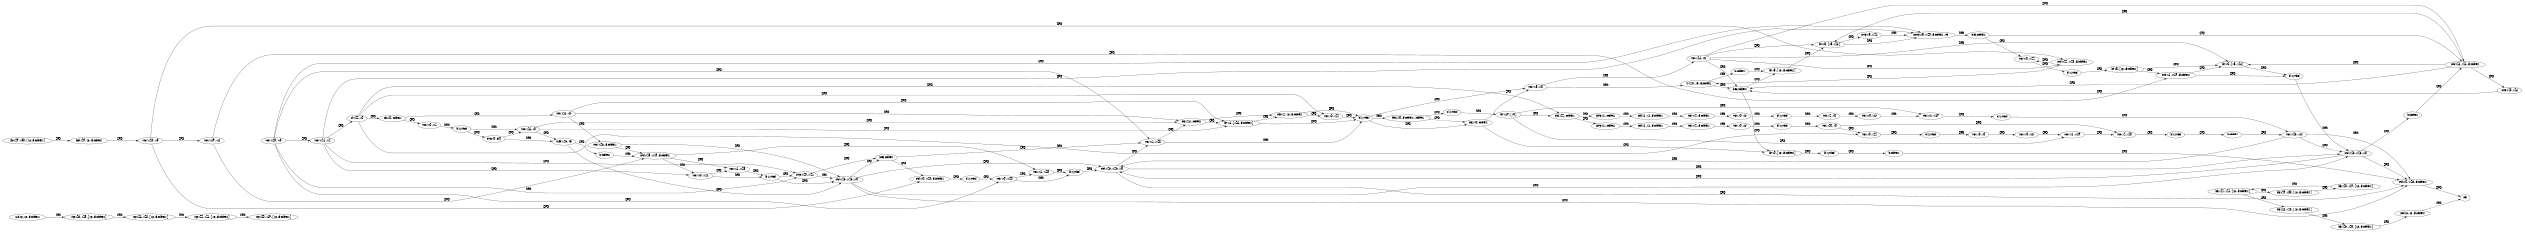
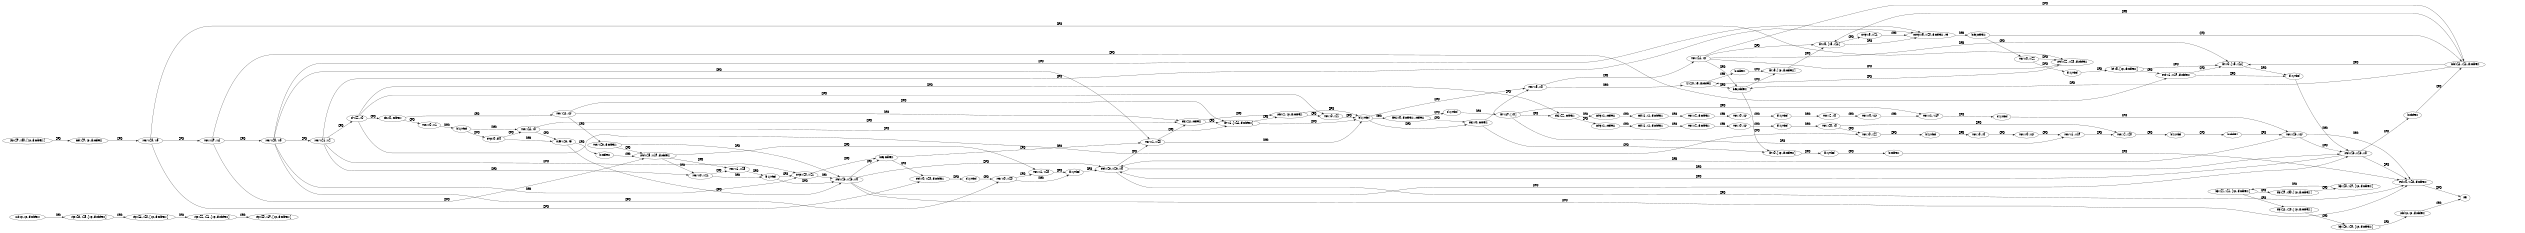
edge "and w22 , w23 , # address" -> "mov w0 , w22": reversed
node "cmp x23 , x24": removed
edge "mov w19 , w4" -> "mov w20 , w3": added, label "CFG"
